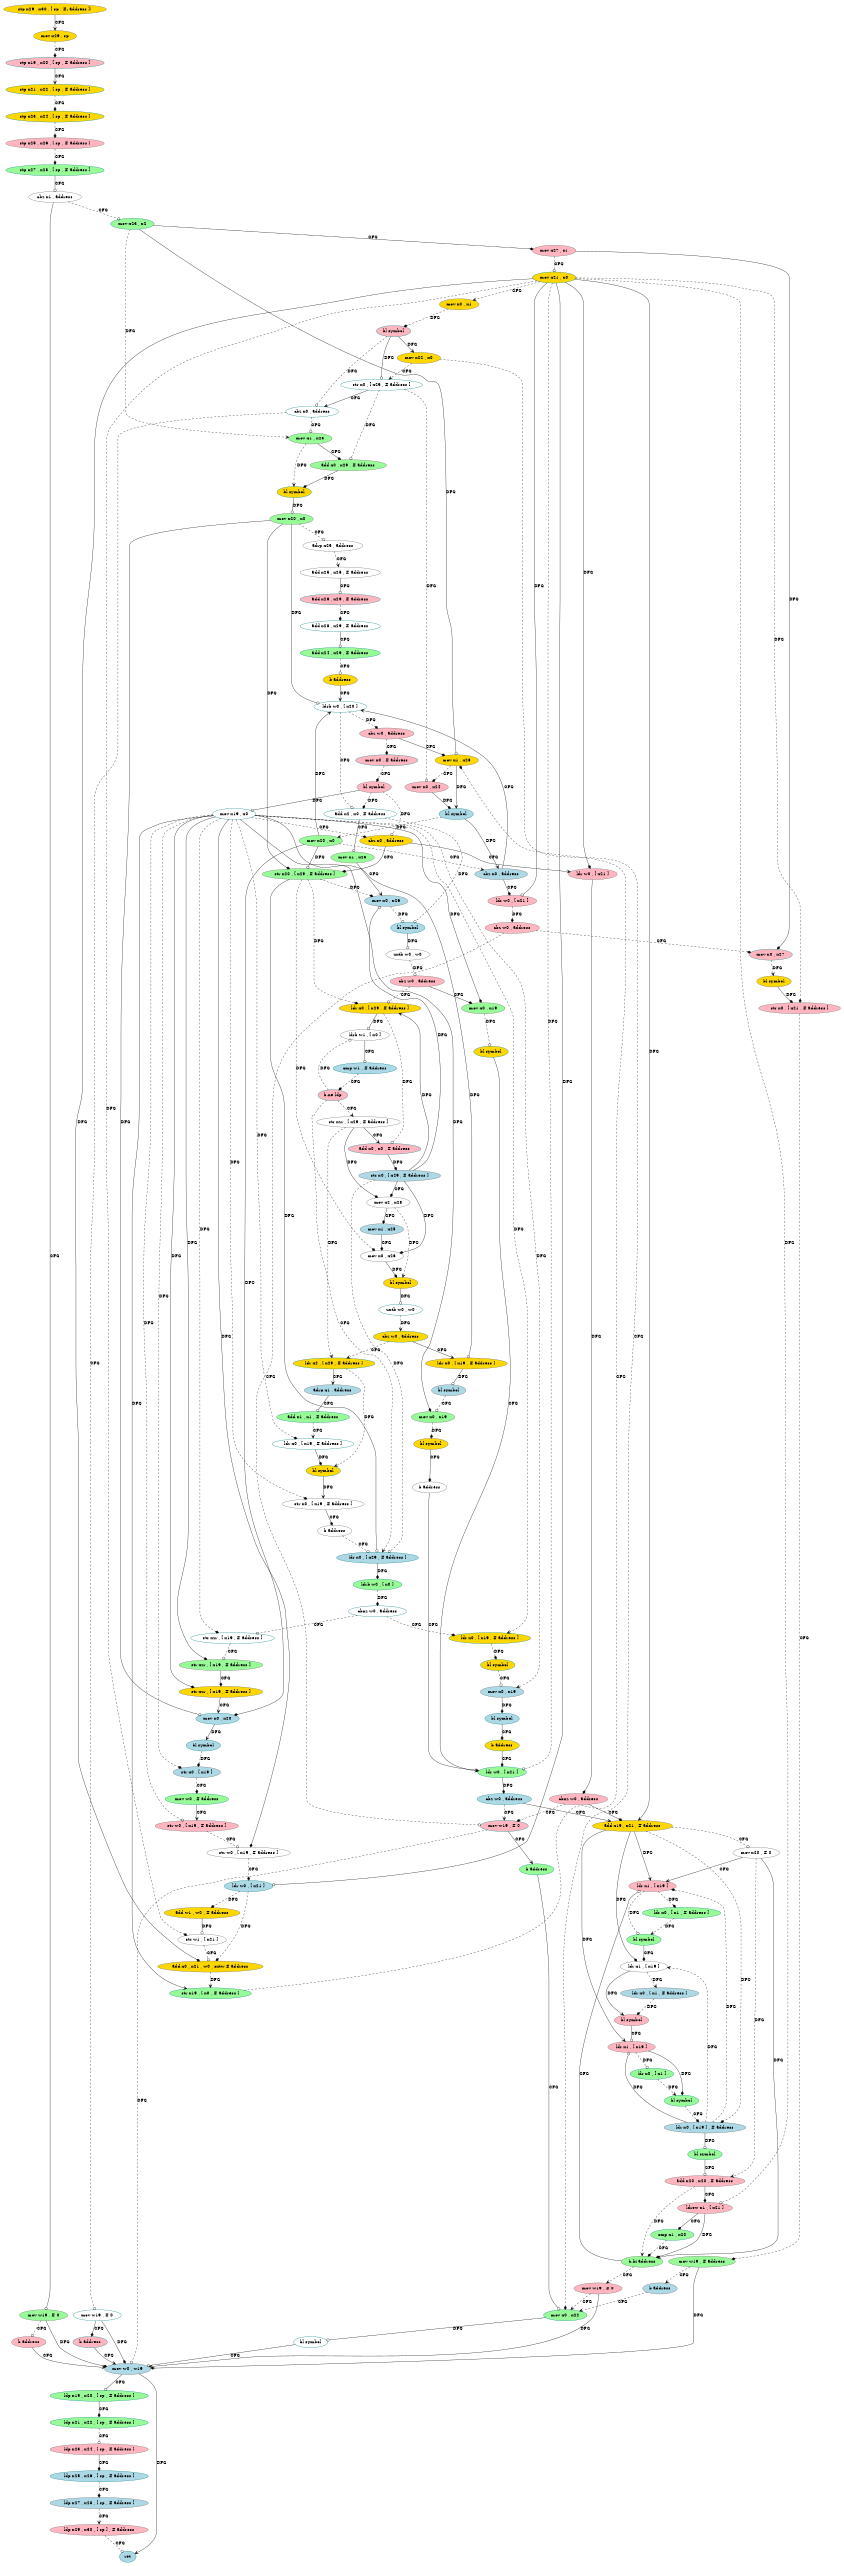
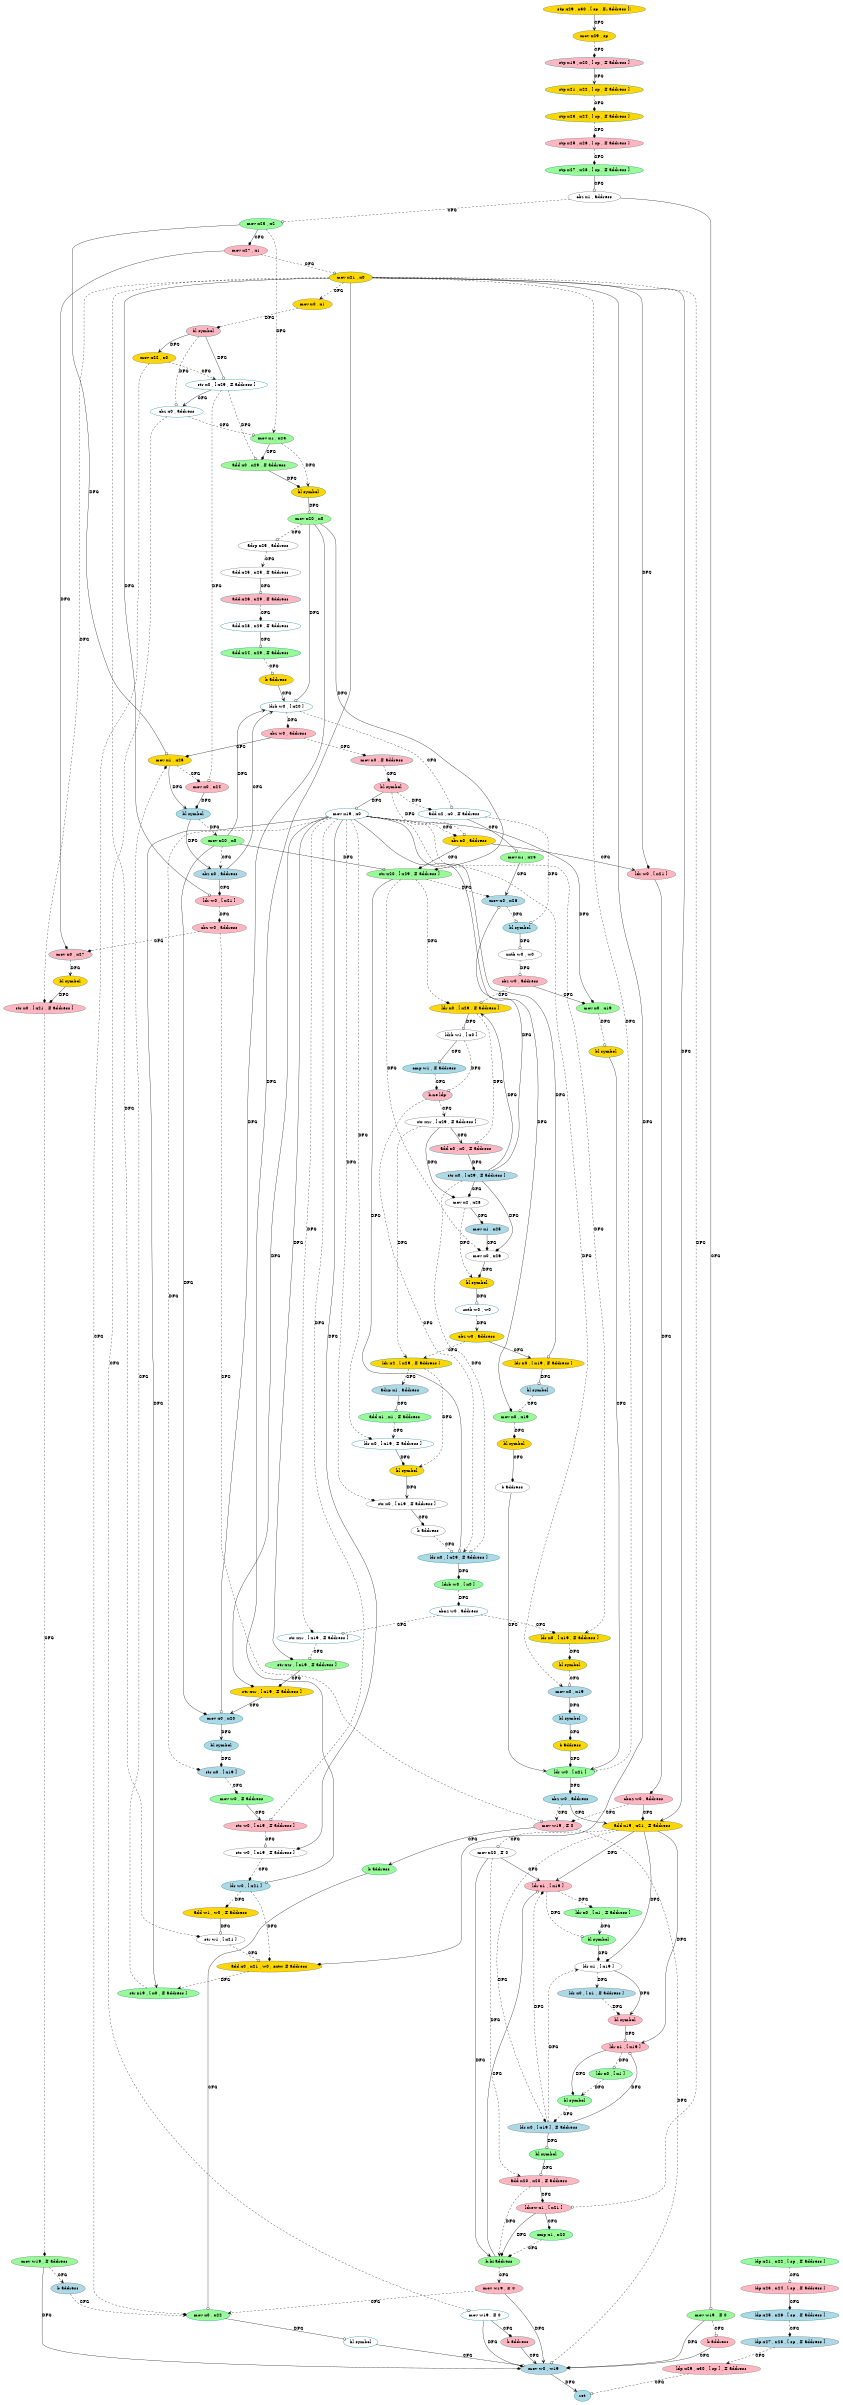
edge "b.ne ldp" -> "ldrb w1 , [ x0 ]": reversed
edge "ldr x2 , [ x29 , # address ]" -> "adrp x1 , address": style solid -> dashed
node "ldp x19 , x20 , [ sp , # address ]": removed
